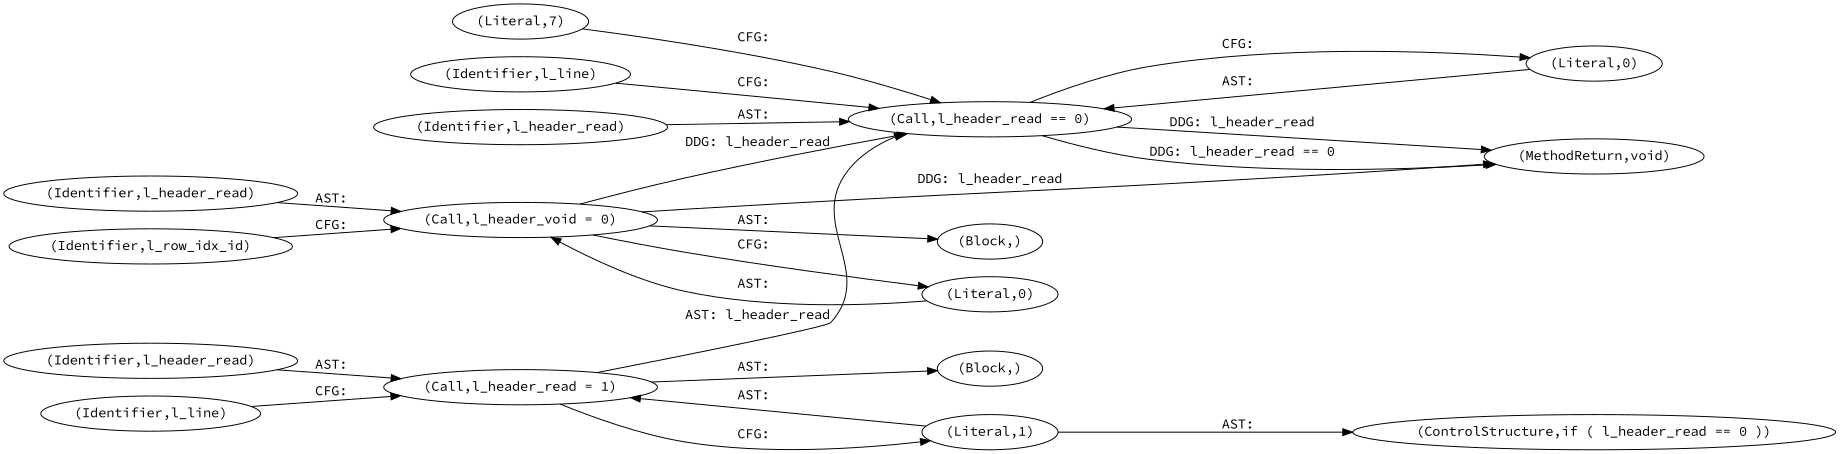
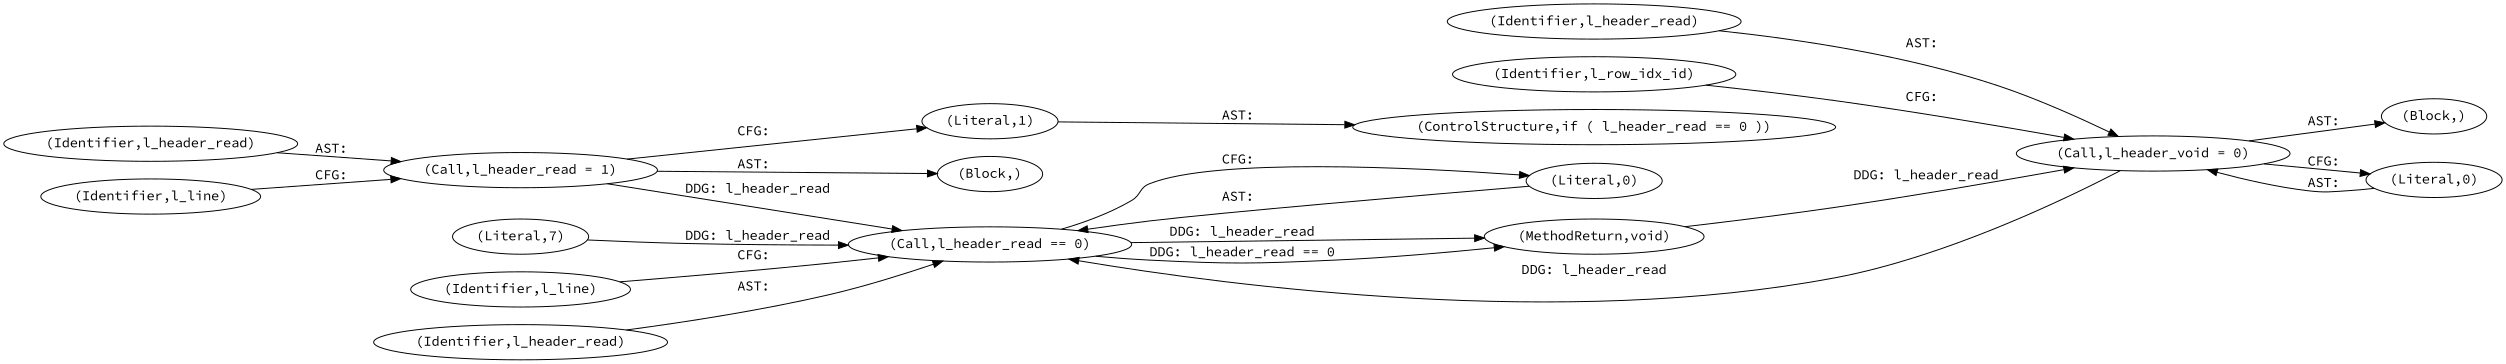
edge "(Literal,7)" -> "(Call,l_header_read == 0)": label "CFG: " -> "DDG: l_header_read"
edge "(Call,l_header_void = 0)" -> "(MethodReturn,void)": reversed
edge "(Call,l_header_read = 1)" -> "(Call,l_header_read == 0)": label "AST: l_header_read" -> "DDG: l_header_read"
edge "(Literal,1)" -> "(Call,l_header_read = 1)": removed, label "AST:"
